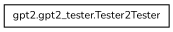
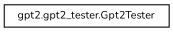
node "gpt2.gpt2_tester.Tester2Tester": label "gpt2.gpt2_tester.Tester2Tester" -> "gpt2.gpt2_tester.Gpt2Tester"
